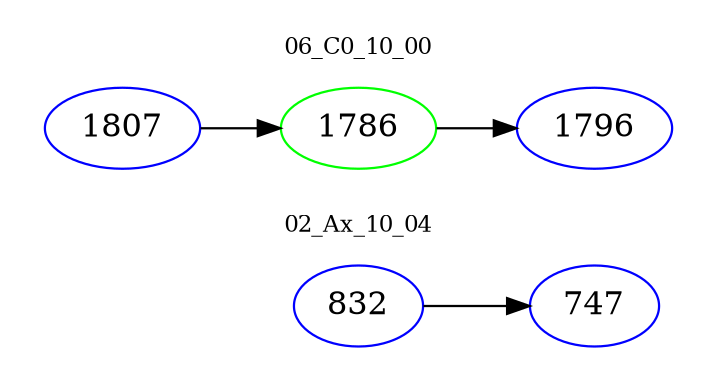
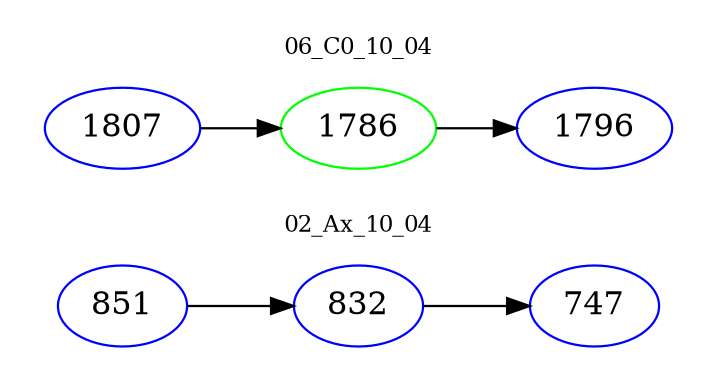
cluster "06_C0_10_00": label "06_C0_10_00" -> "06_C0_10_04"
node "851": added
